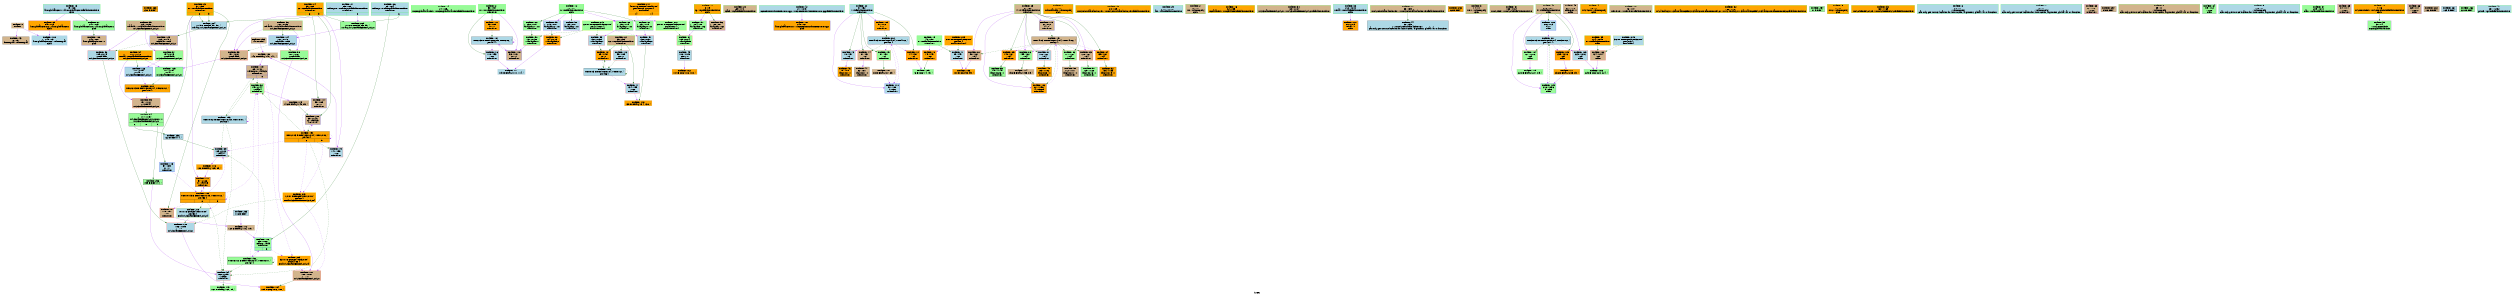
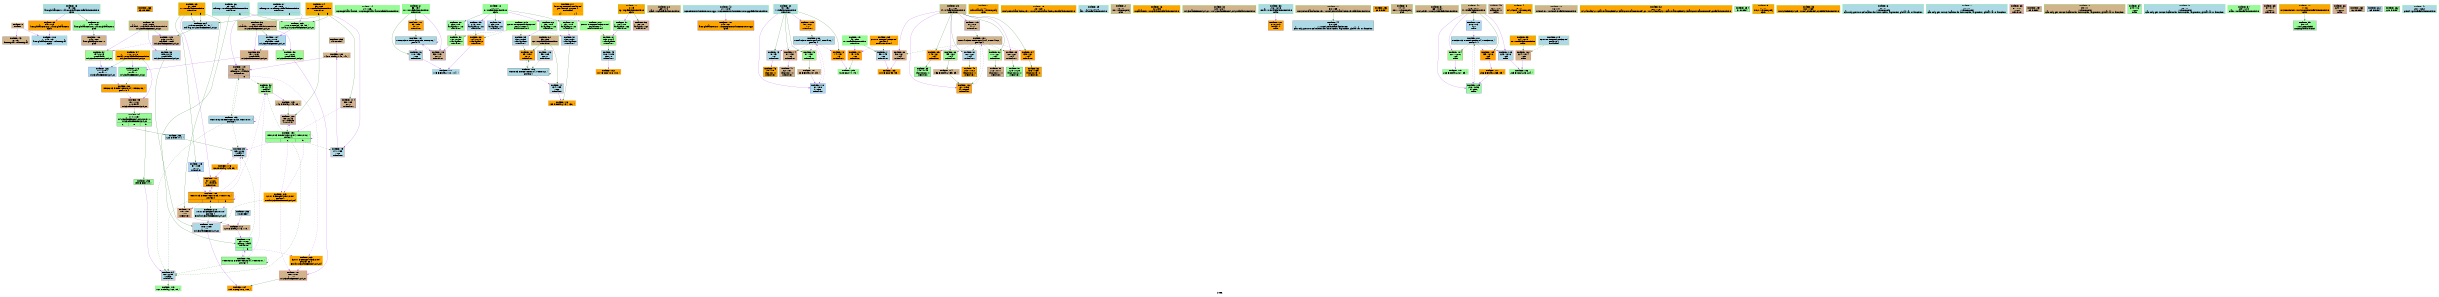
edge "NodeID: 27" -> "NodeID: 99": now "NodeID: 27" -> "NodeID: 119"
node "NodeID: 190": fillcolor orange -> palegreen
